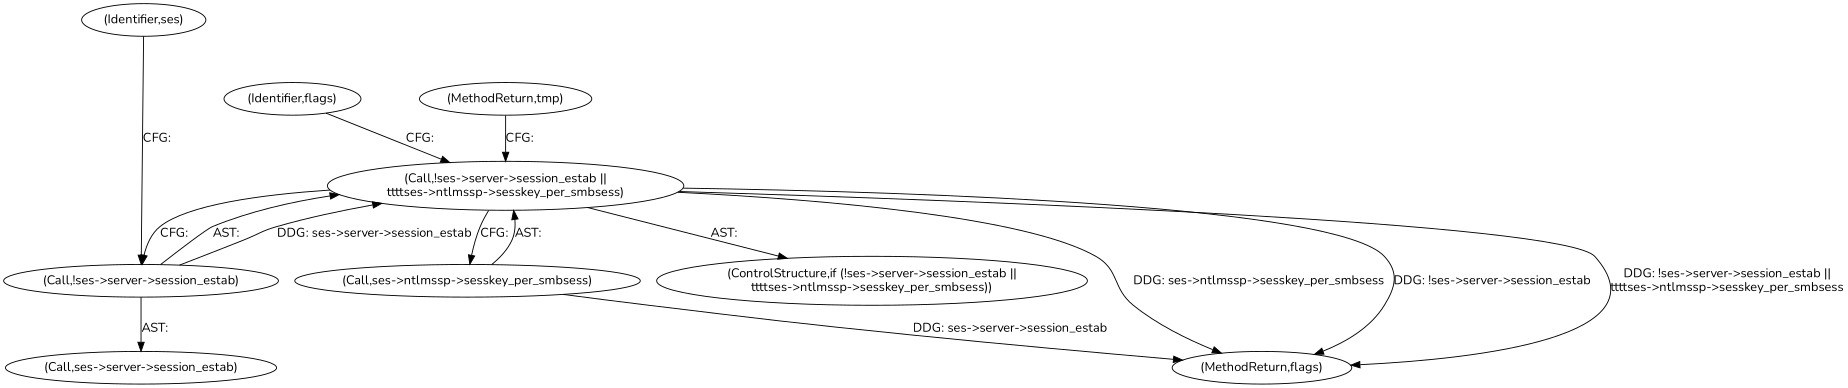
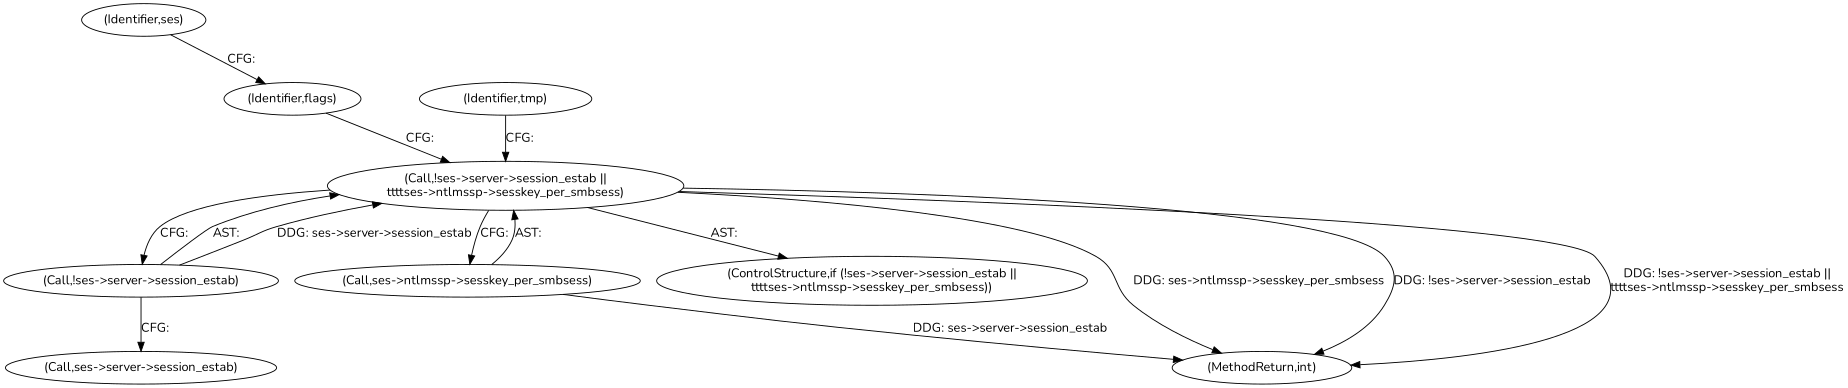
node "(MethodReturn,tmp)": label "(MethodReturn,tmp)" -> "(Identifier,tmp)"
edge "(Identifier,ses)" -> "(Call,!ses->server->session_estab)": now "(Identifier,ses)" -> "(Identifier,flags)"
edge "(Call,!ses->server->session_estab)" -> "(Call,ses->server->session_estab)": label "AST: " -> "CFG: "
node "(MethodReturn,flags)": label "(MethodReturn,flags)" -> "(MethodReturn,int)"
